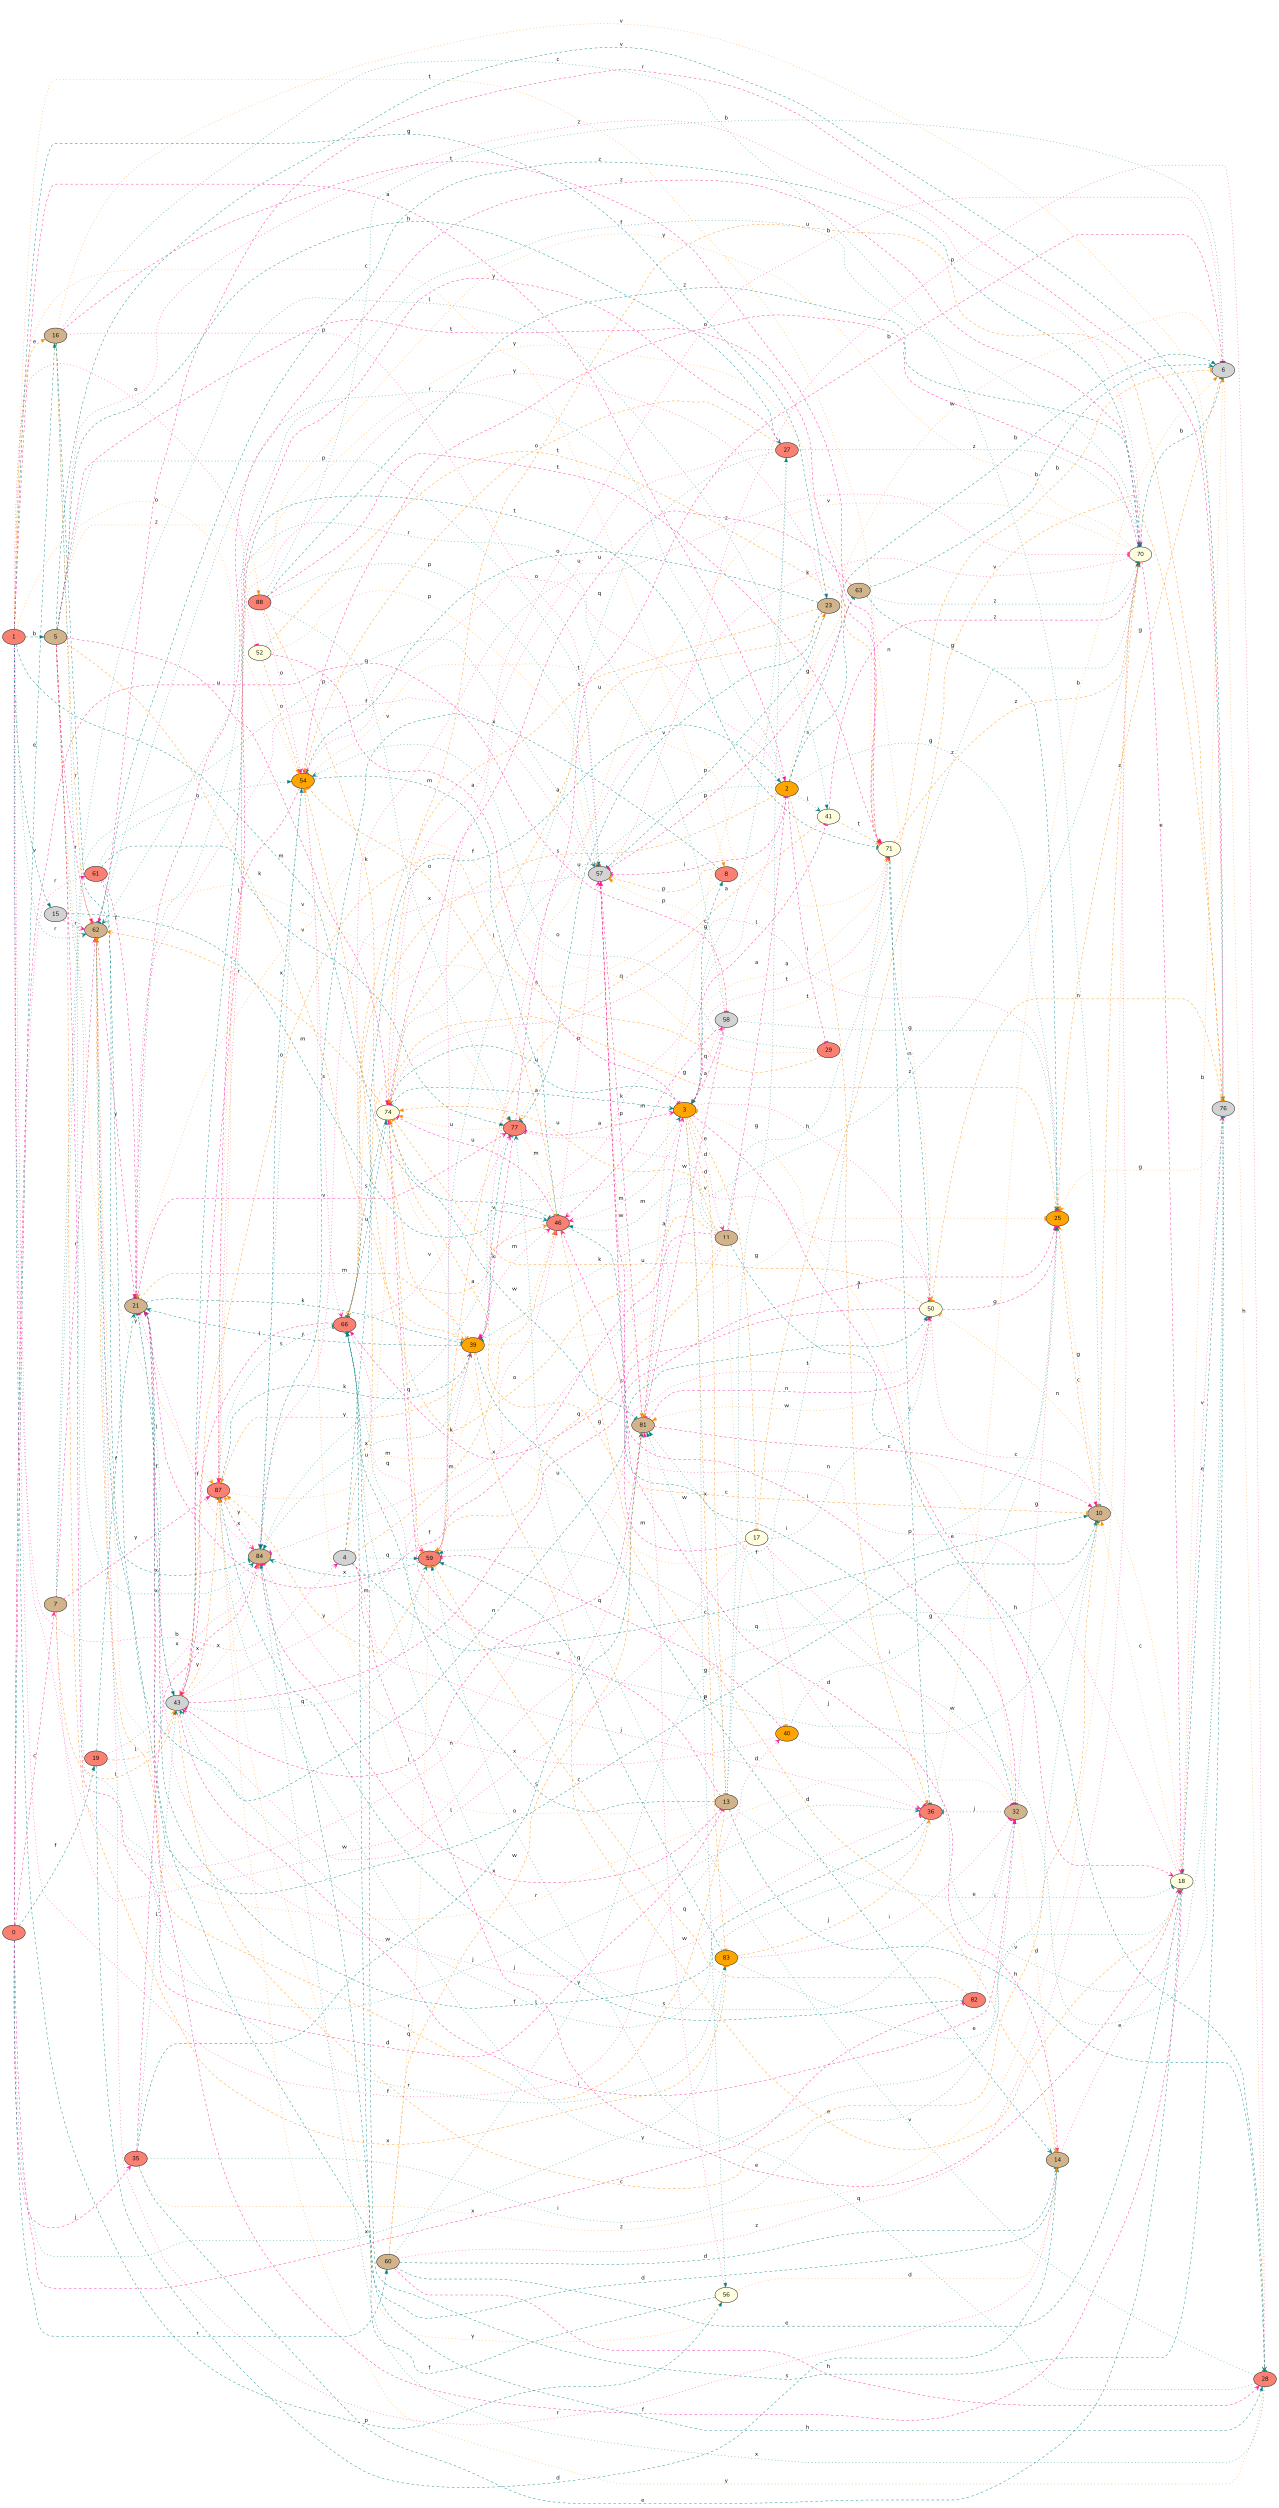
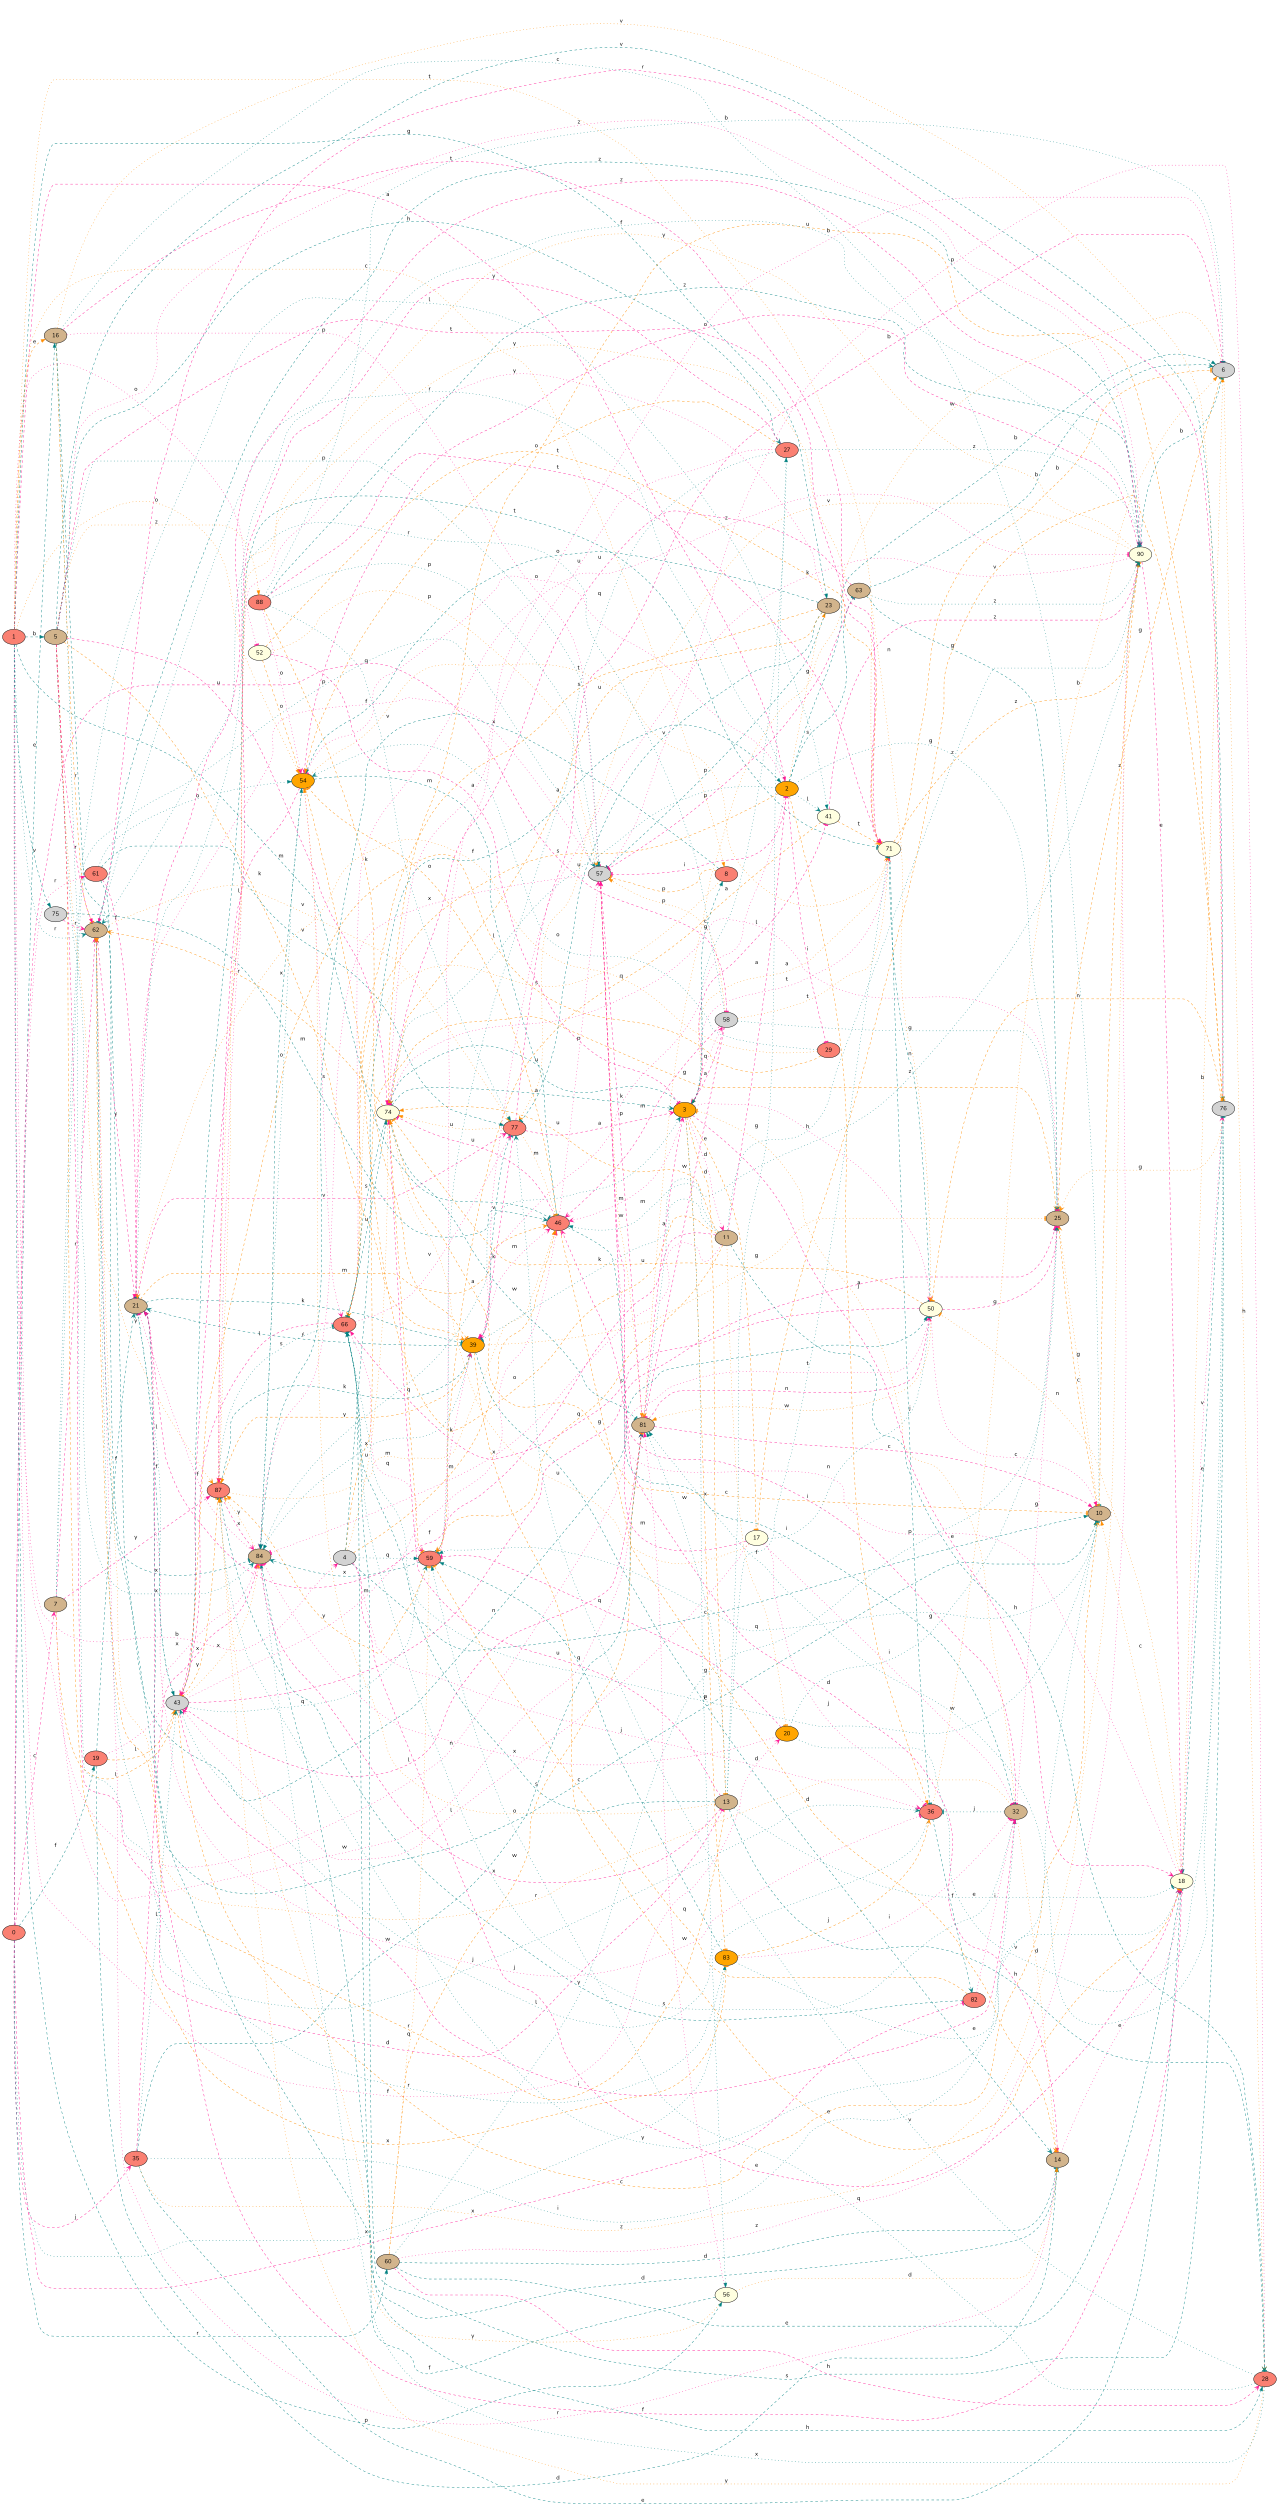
node "70": label "70" -> "90"
node "15": label "15" -> "75"
edge "50" -> "77": removed, label "v"
node "25": fillcolor orange -> tan
node "40": label "40" -> "20"
edge "36" -> "21": now "36" -> "82"
